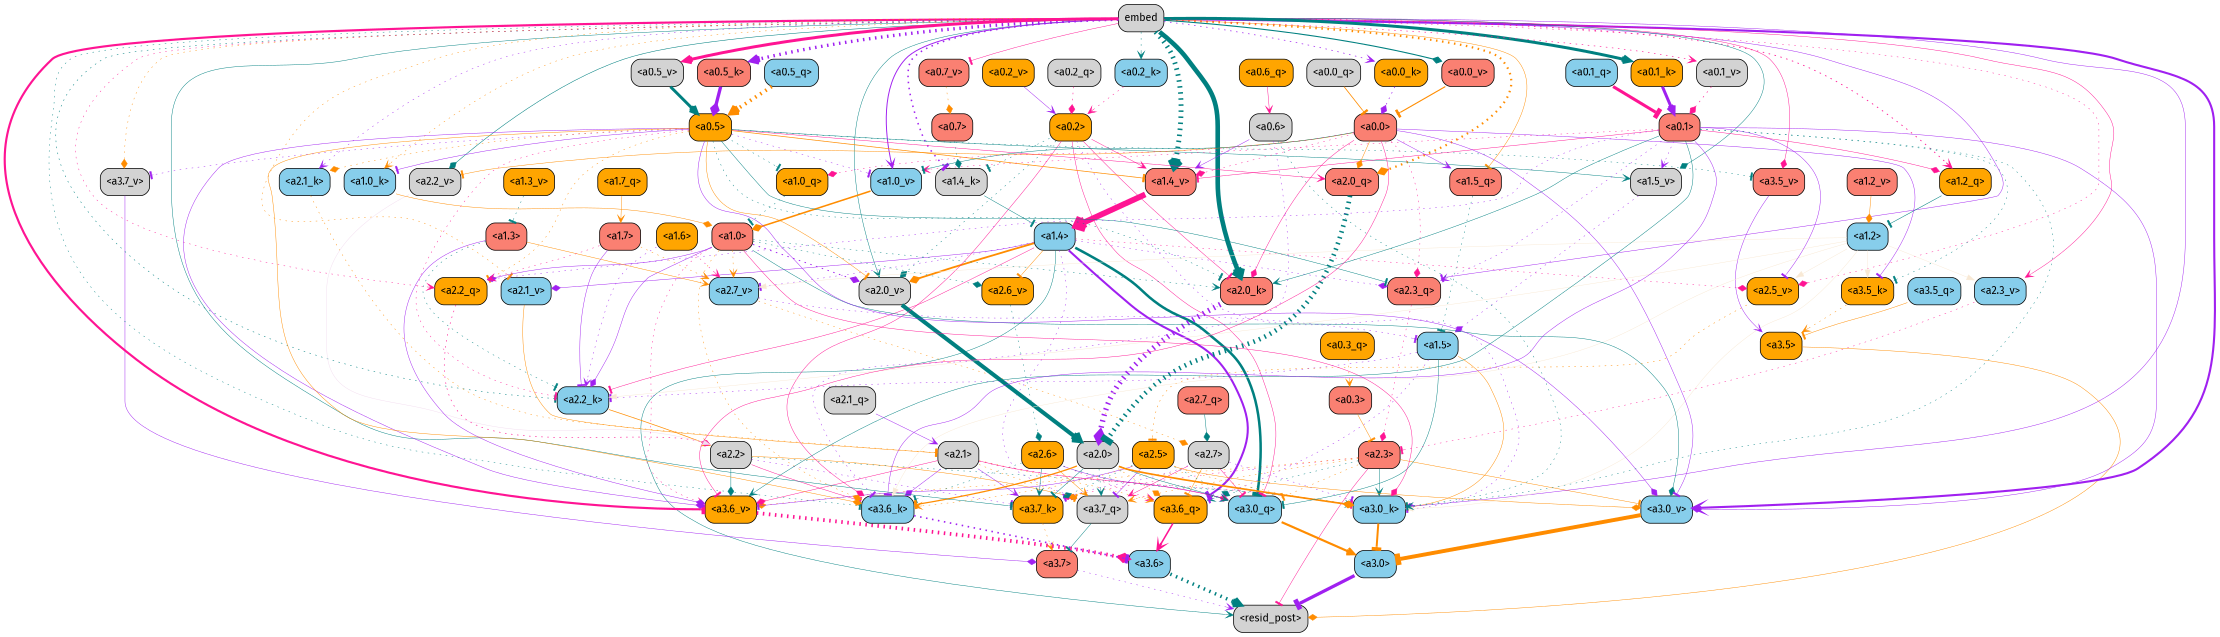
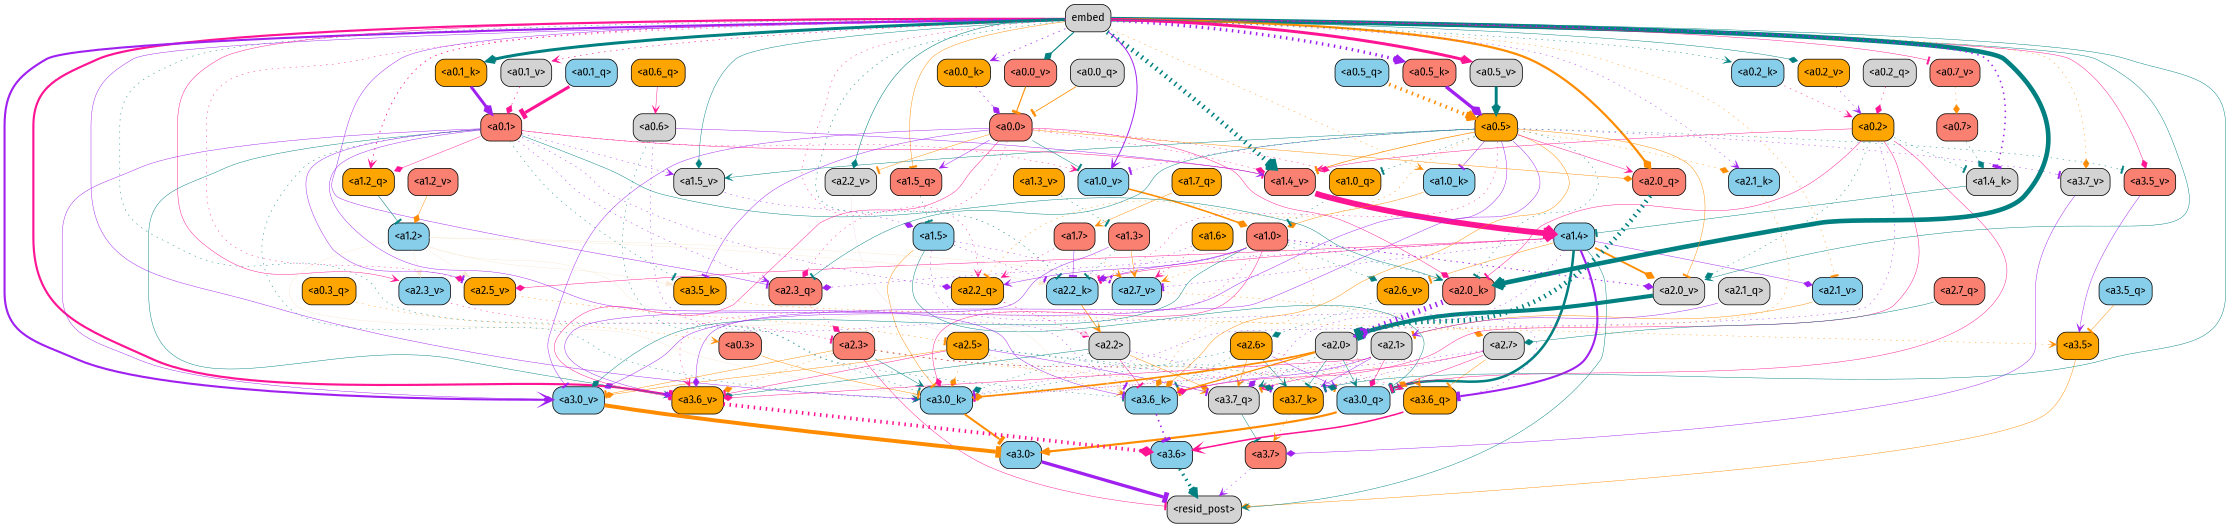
edge "embed" -> "<a0.2_v>": added
edge "embed" -> "<a2.0_q>": style dotted -> solid
edge "<a0.2_v>" -> "<a0.2>": style solid -> dotted
edge "<a1.4>" -> "<a2.5_v>": style dotted -> solid
edge "<a2.7_v>" -> "<a1.5>": reversed
edge "<a0.3>" -> "<a2.3>": now "<a0.3>" -> "<a3.0_k>"
edge "<a2.5>" -> "<a3.6_v>": color purple -> deeppink
